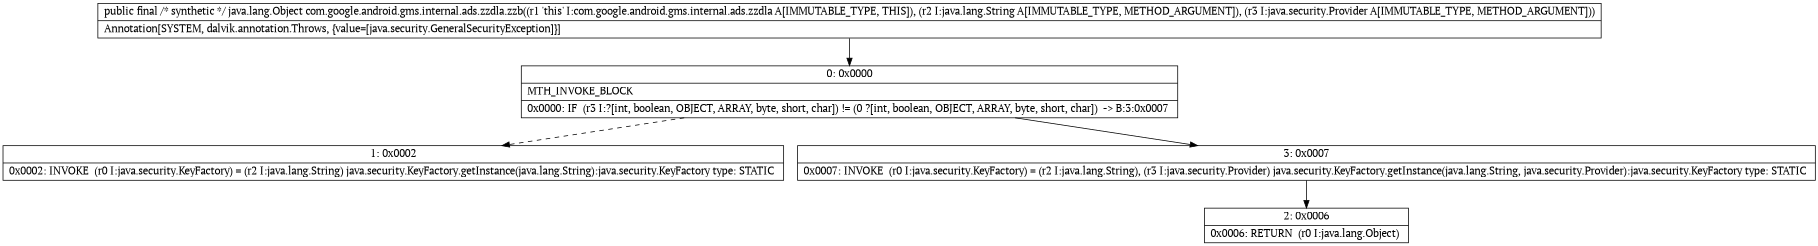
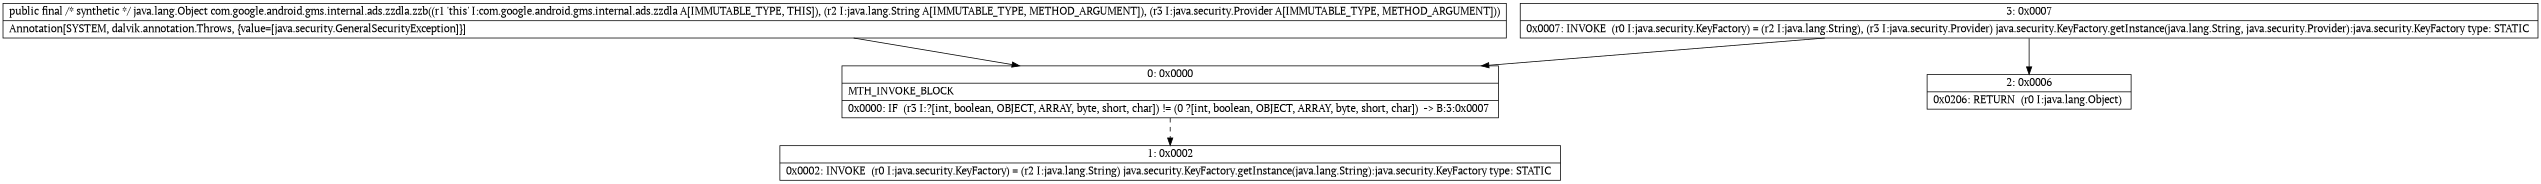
edge "0: 0x0000" -> "3: 0x0007": reversed
node "2: 0x0006": text "0x0006: RETURN  (r0 I:java.lang.Object)" -> "0x0206: RETURN  (r0 I:java.lang.Object)"
